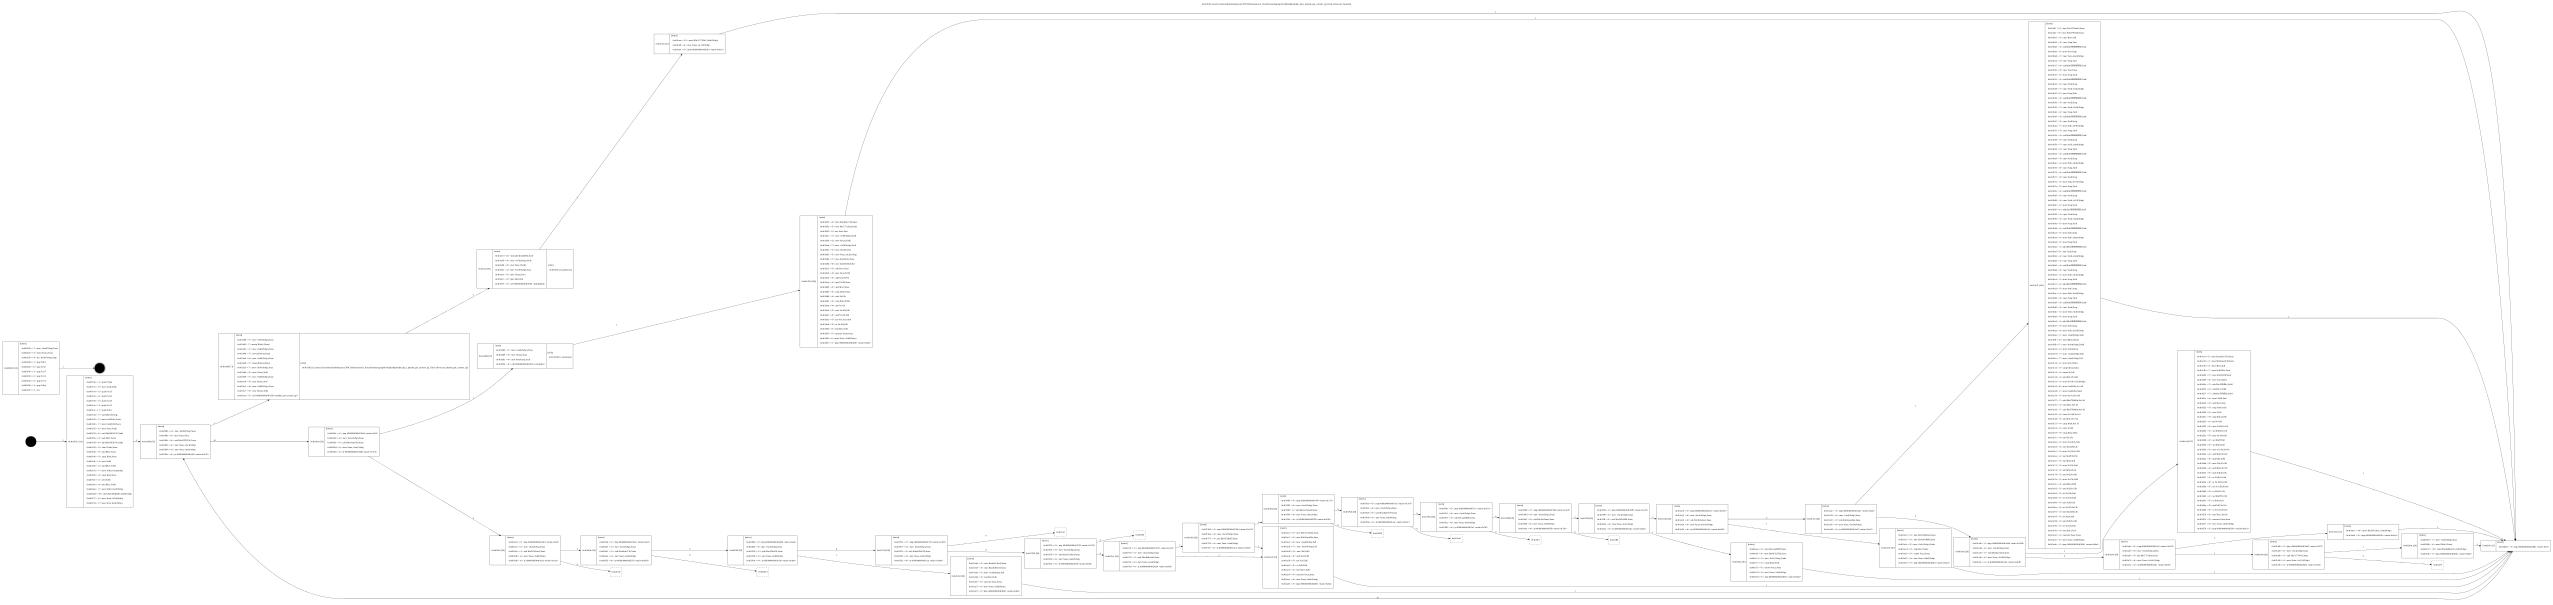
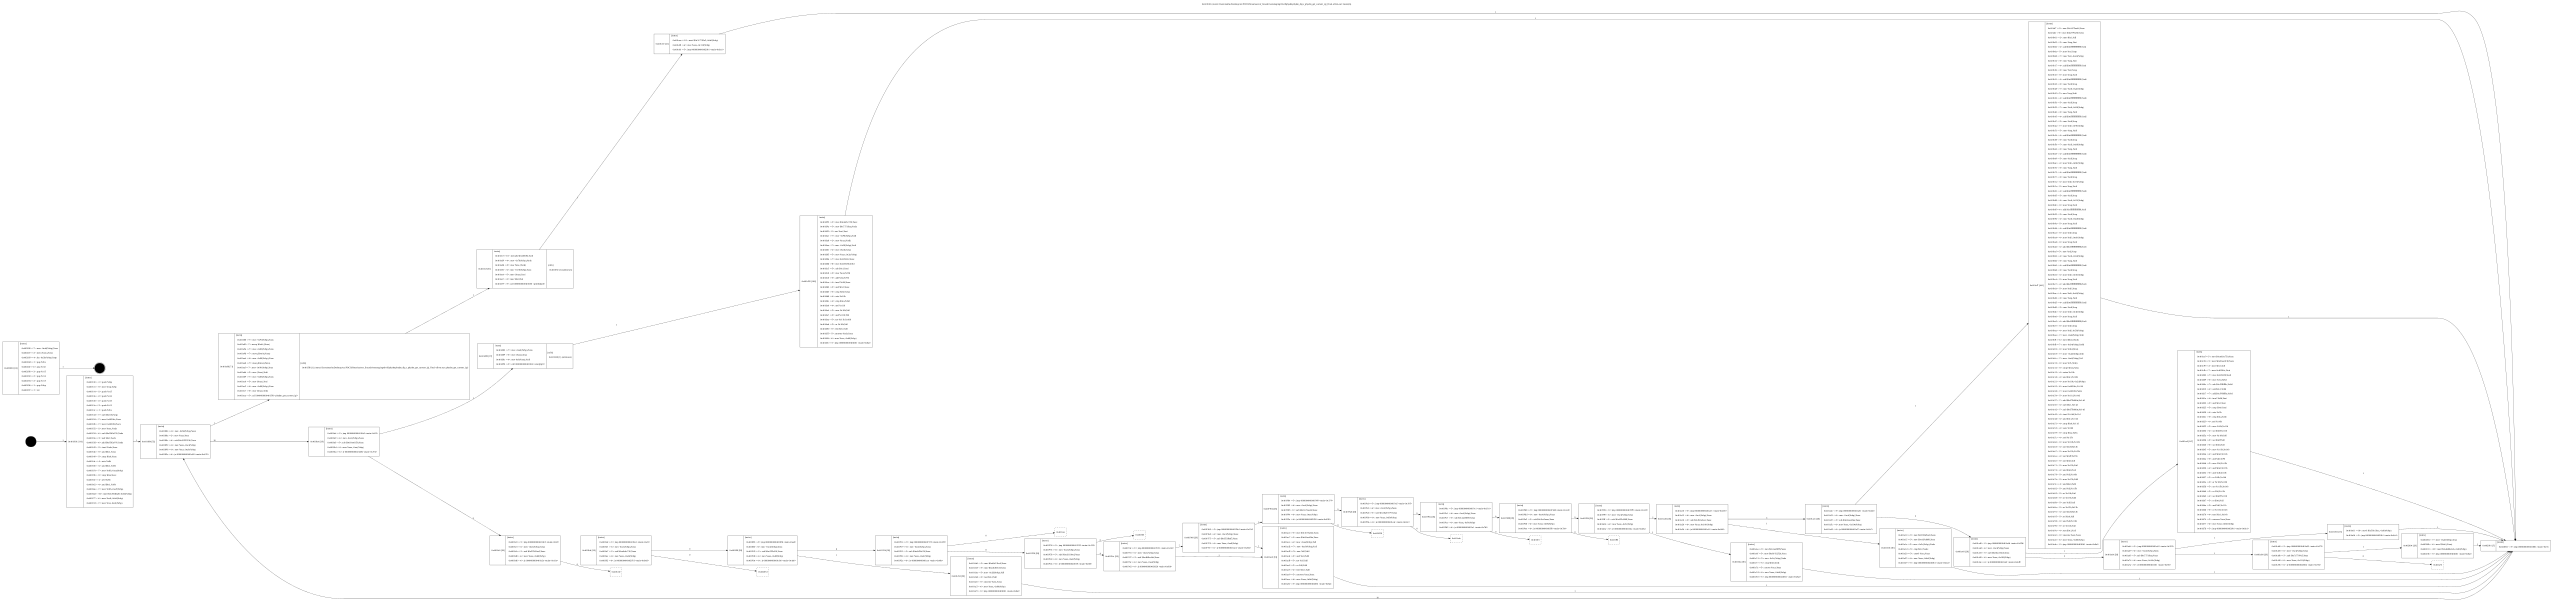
edge "0x4018c0 [28]" -> "0x4018dc [28]": removed, label "9"
